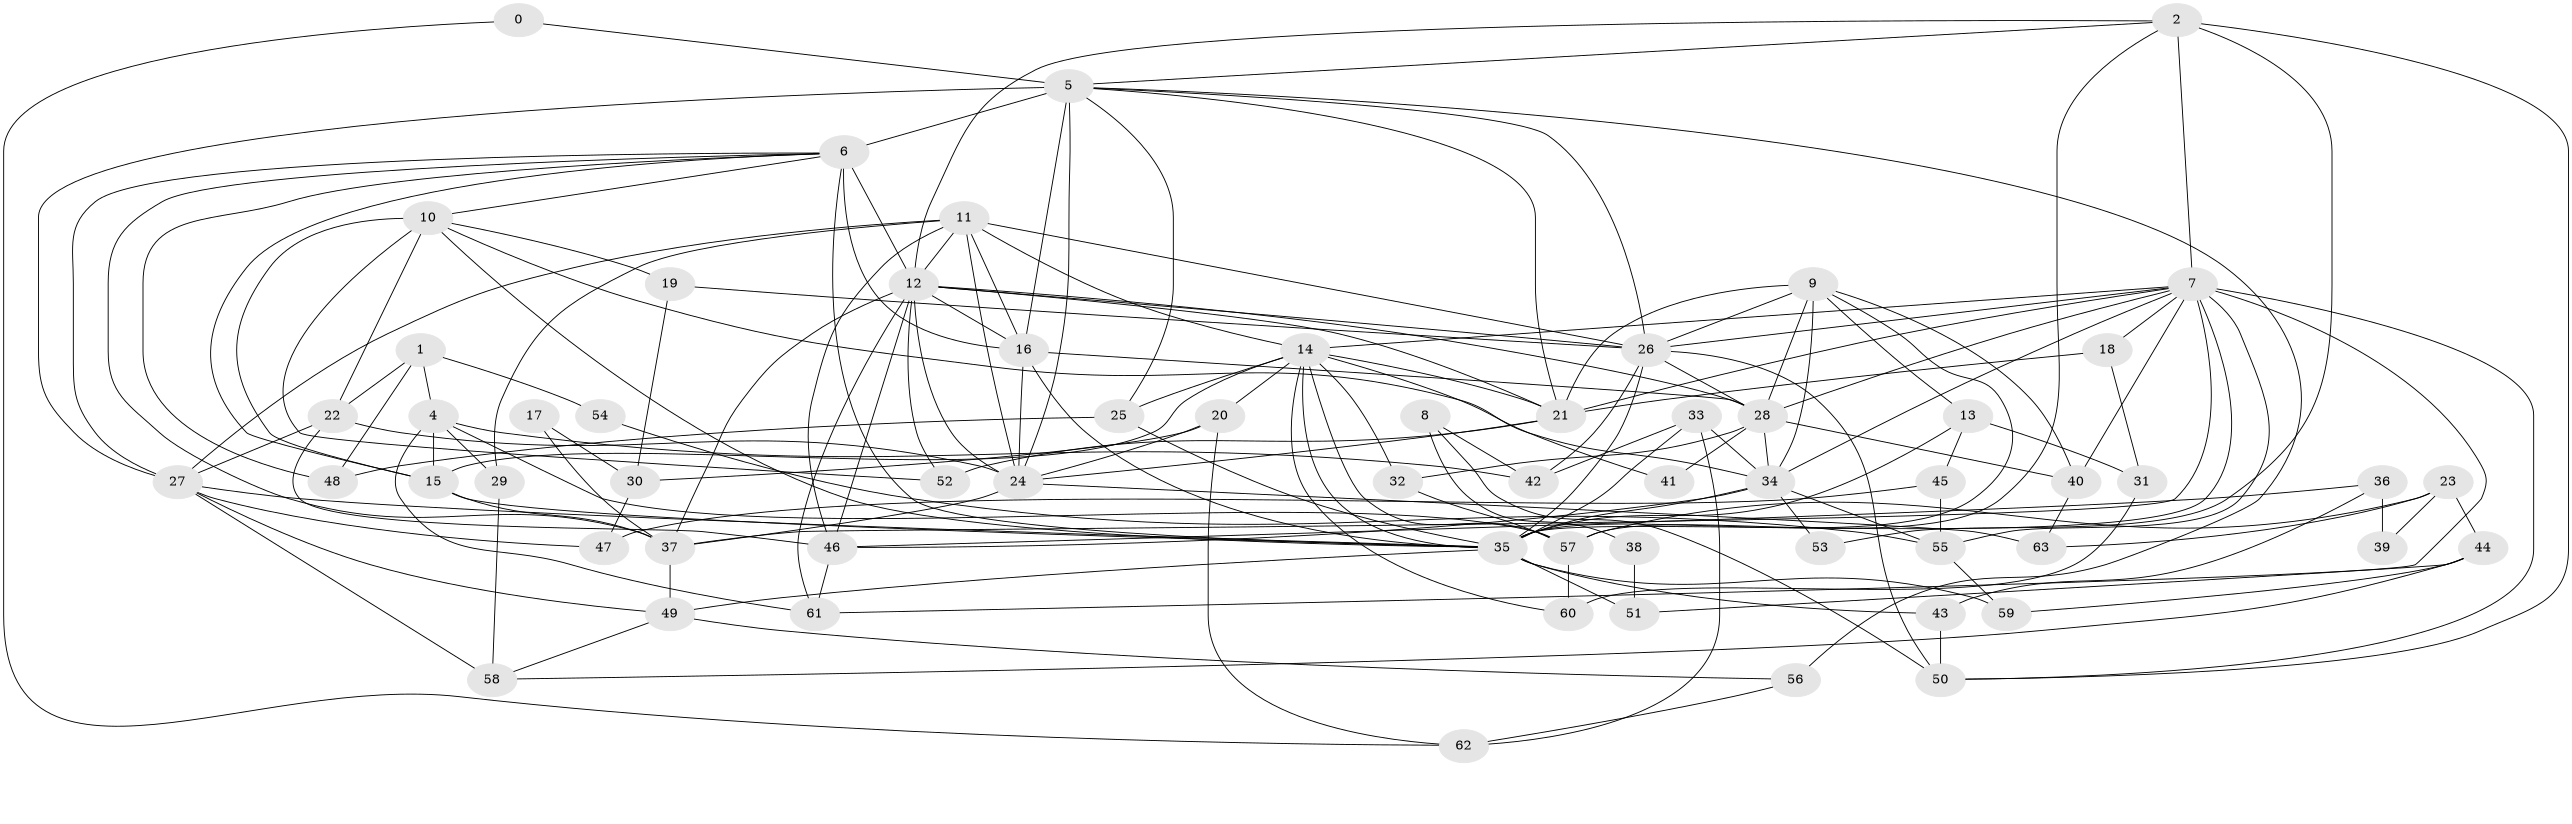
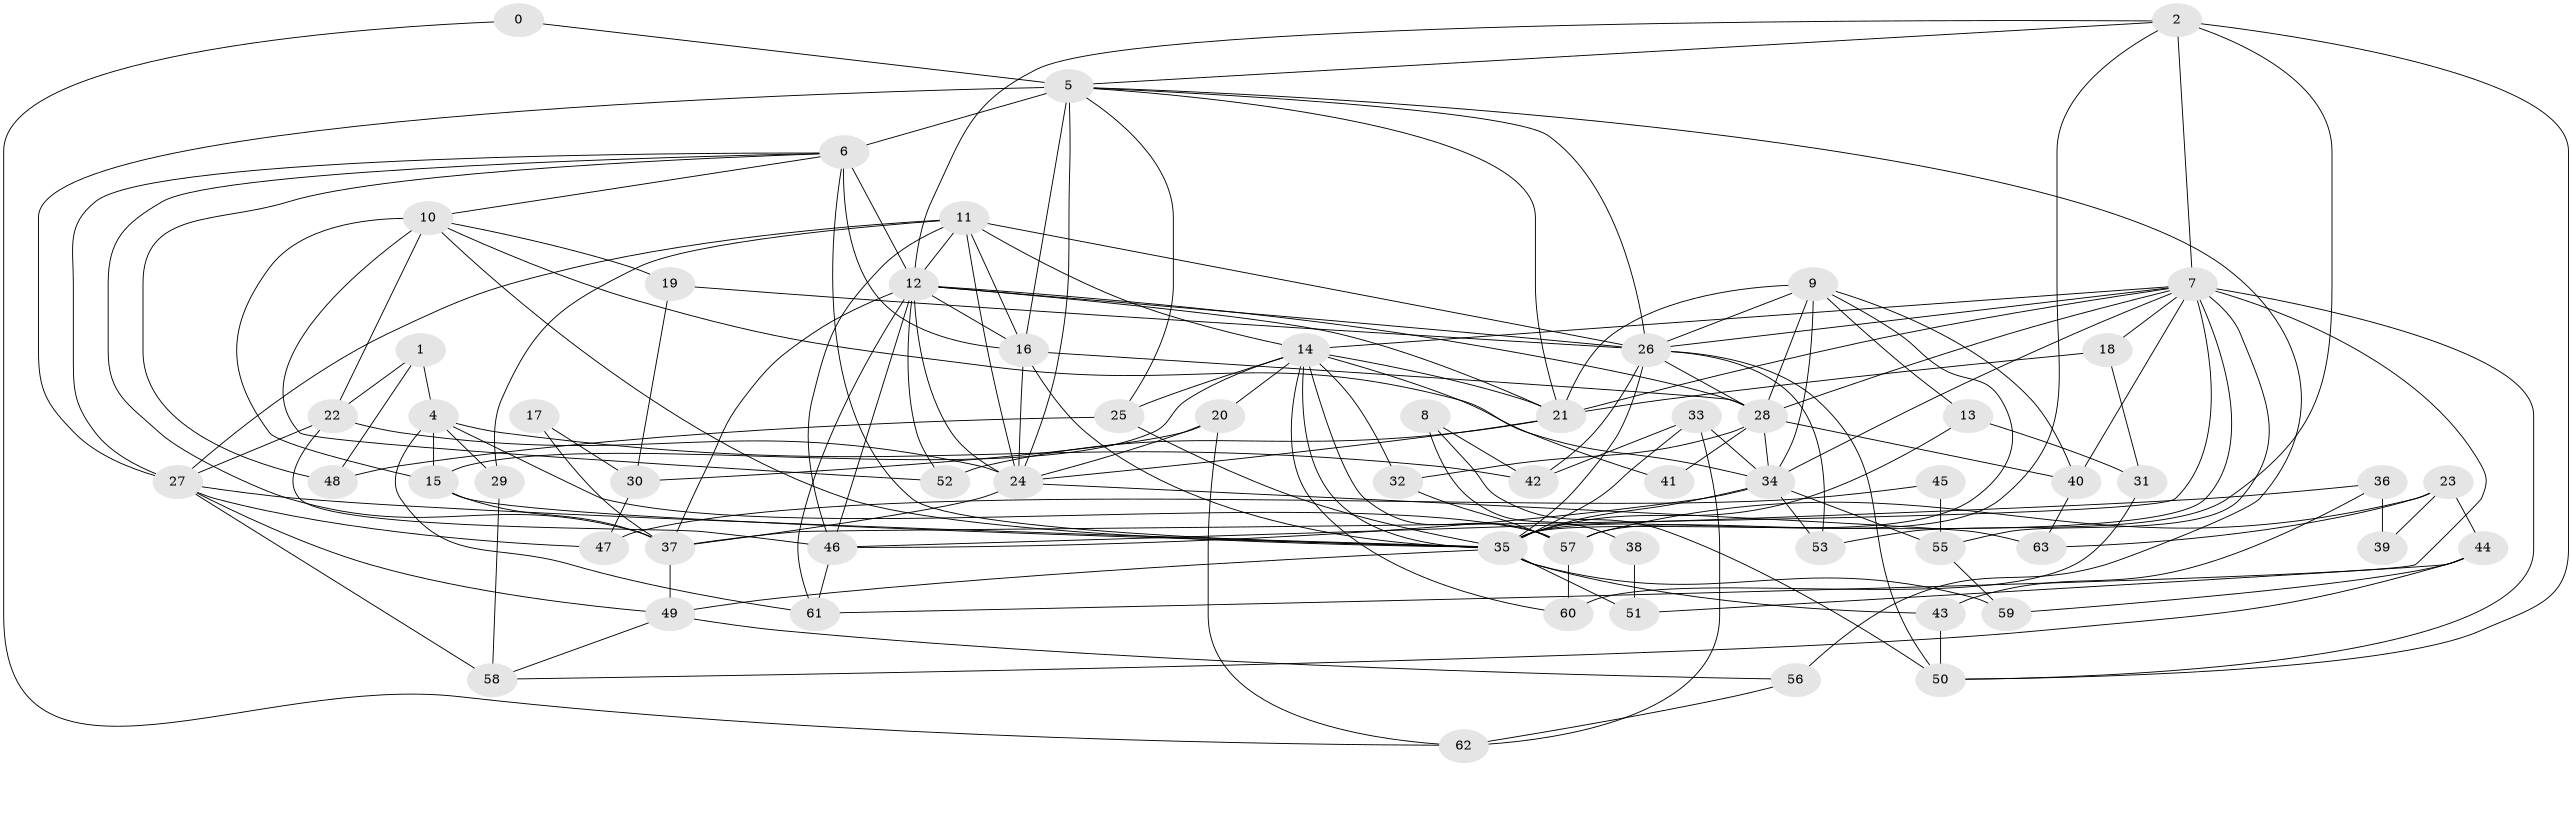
edge "6" -- "15": removed
edge "26" -- "53": added
node "54": removed
edge "13" -- "45": removed
